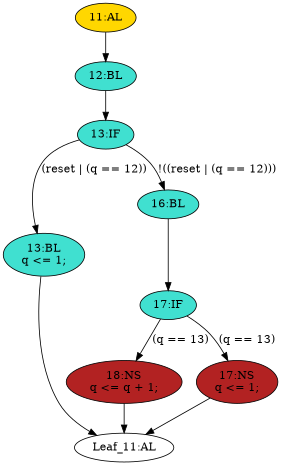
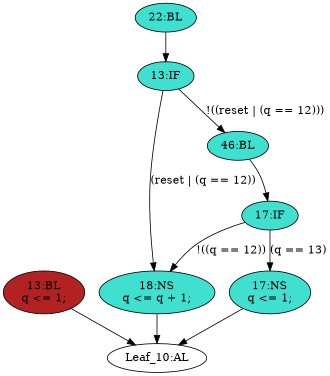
node "11:AL": removed
node "12:BL": label "12:BL" -> "22:BL"
edge "13:IF" -> "13:BL q <= 1;": now "13:IF" -> "18:NS q <= q + 1;"
node "16:BL": label "16:BL" -> "46:BL"
node "13:BL q <= 1;": fillcolor turquoise -> firebrick
edge "17:IF" -> "18:NS q <= q + 1;": label "(q == 13)" -> "!((q == 12))"
node "18:NS q <= q + 1;": fillcolor firebrick -> turquoise
node "17:NS q <= 1;": fillcolor firebrick -> turquoise
node "Leaf_11:AL": label "Leaf_11:AL" -> "Leaf_10:AL"
